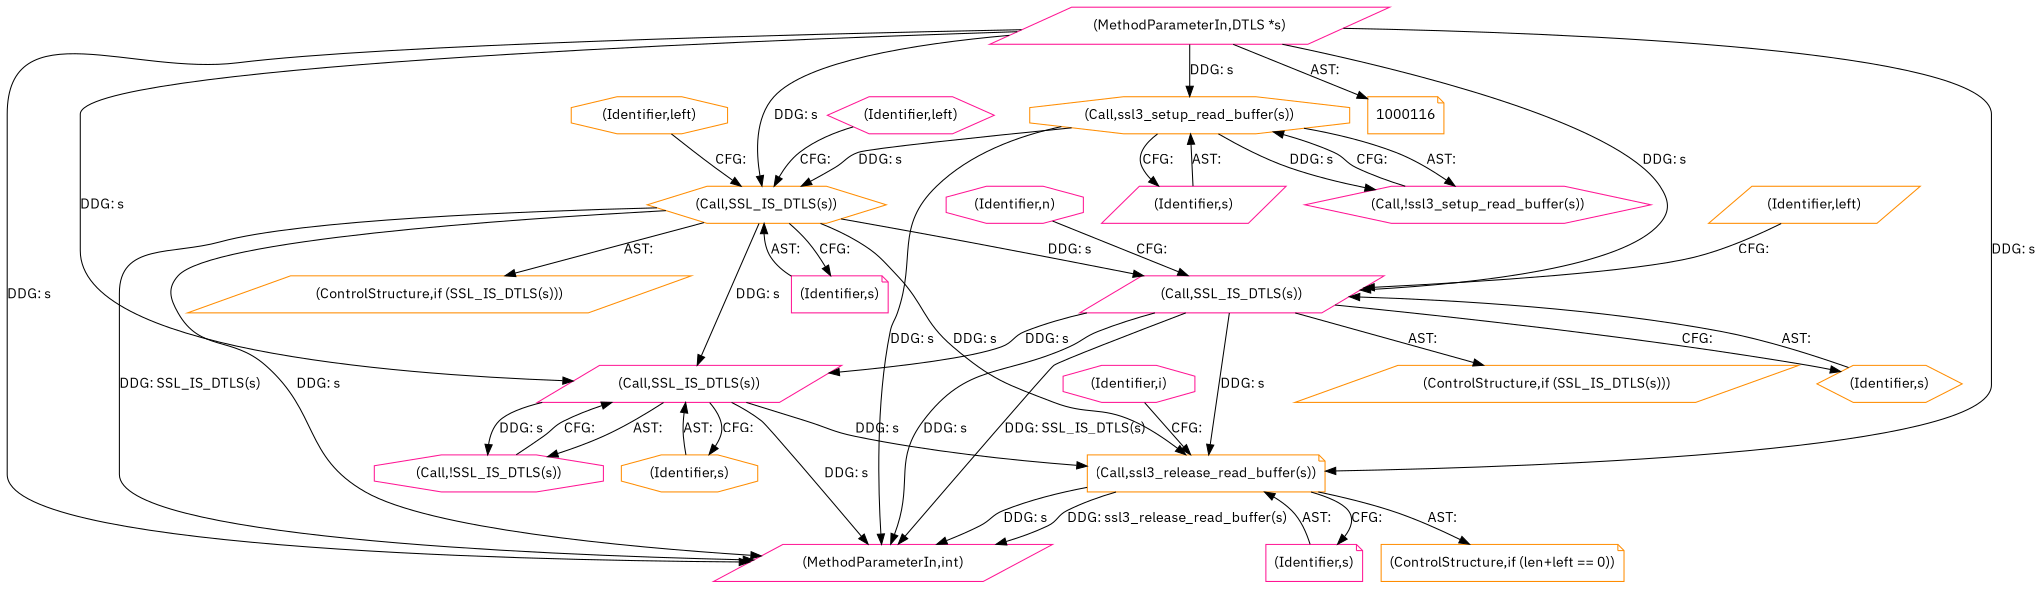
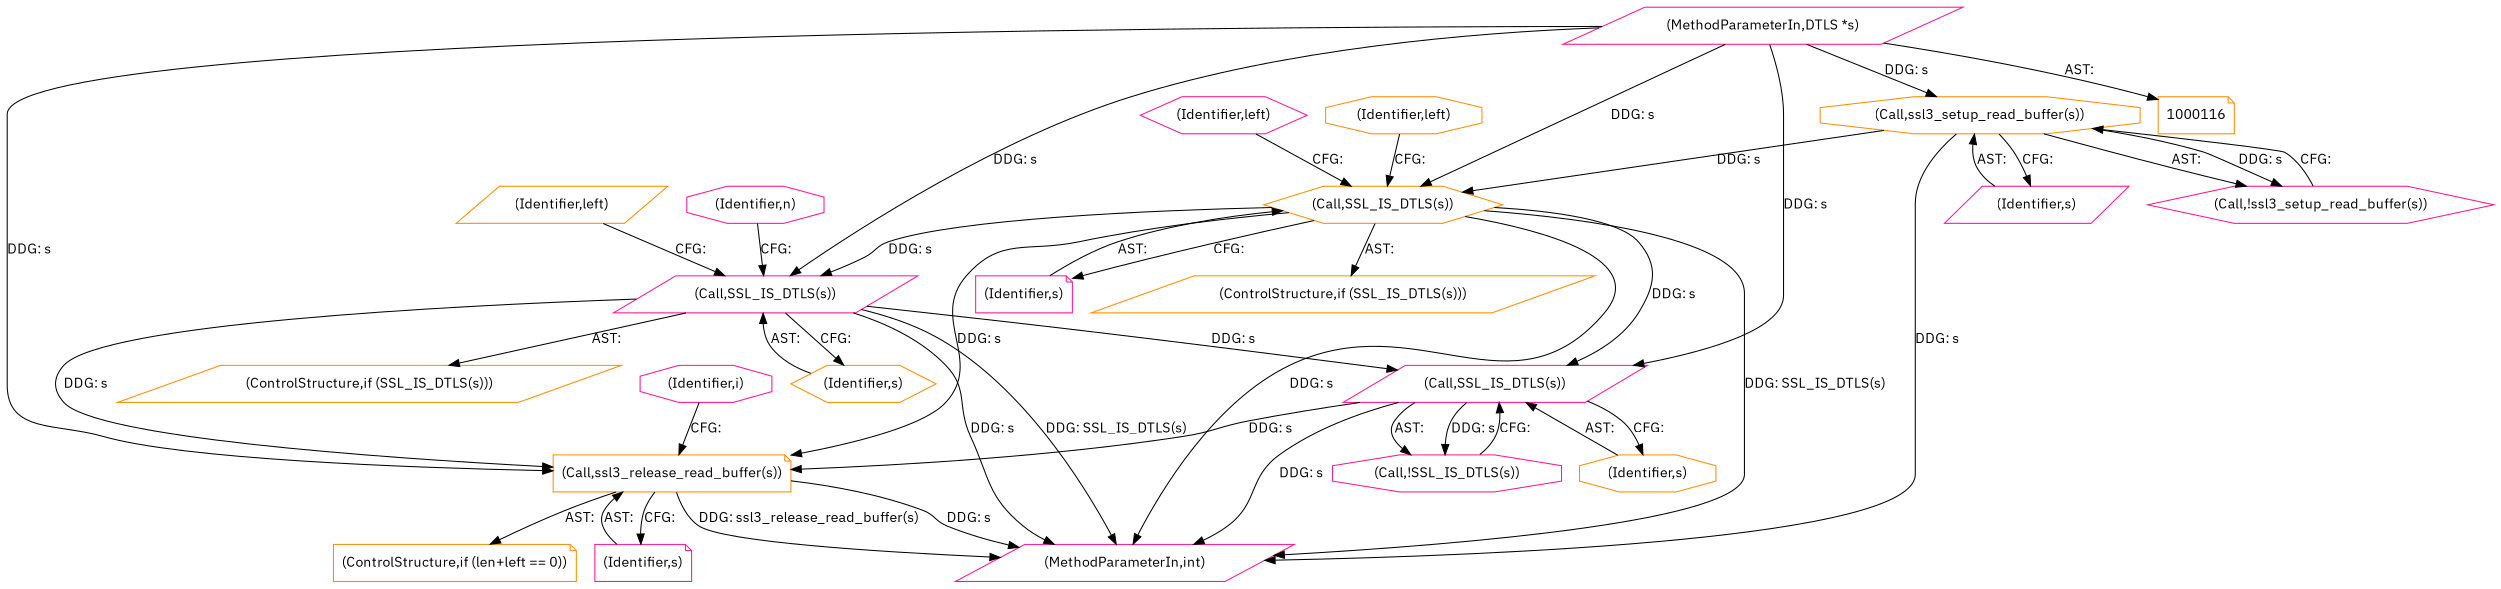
edge "(MethodParameterIn,DTLS *s)" -> "(MethodParameterIn,int)": removed, label "DDG: s"
